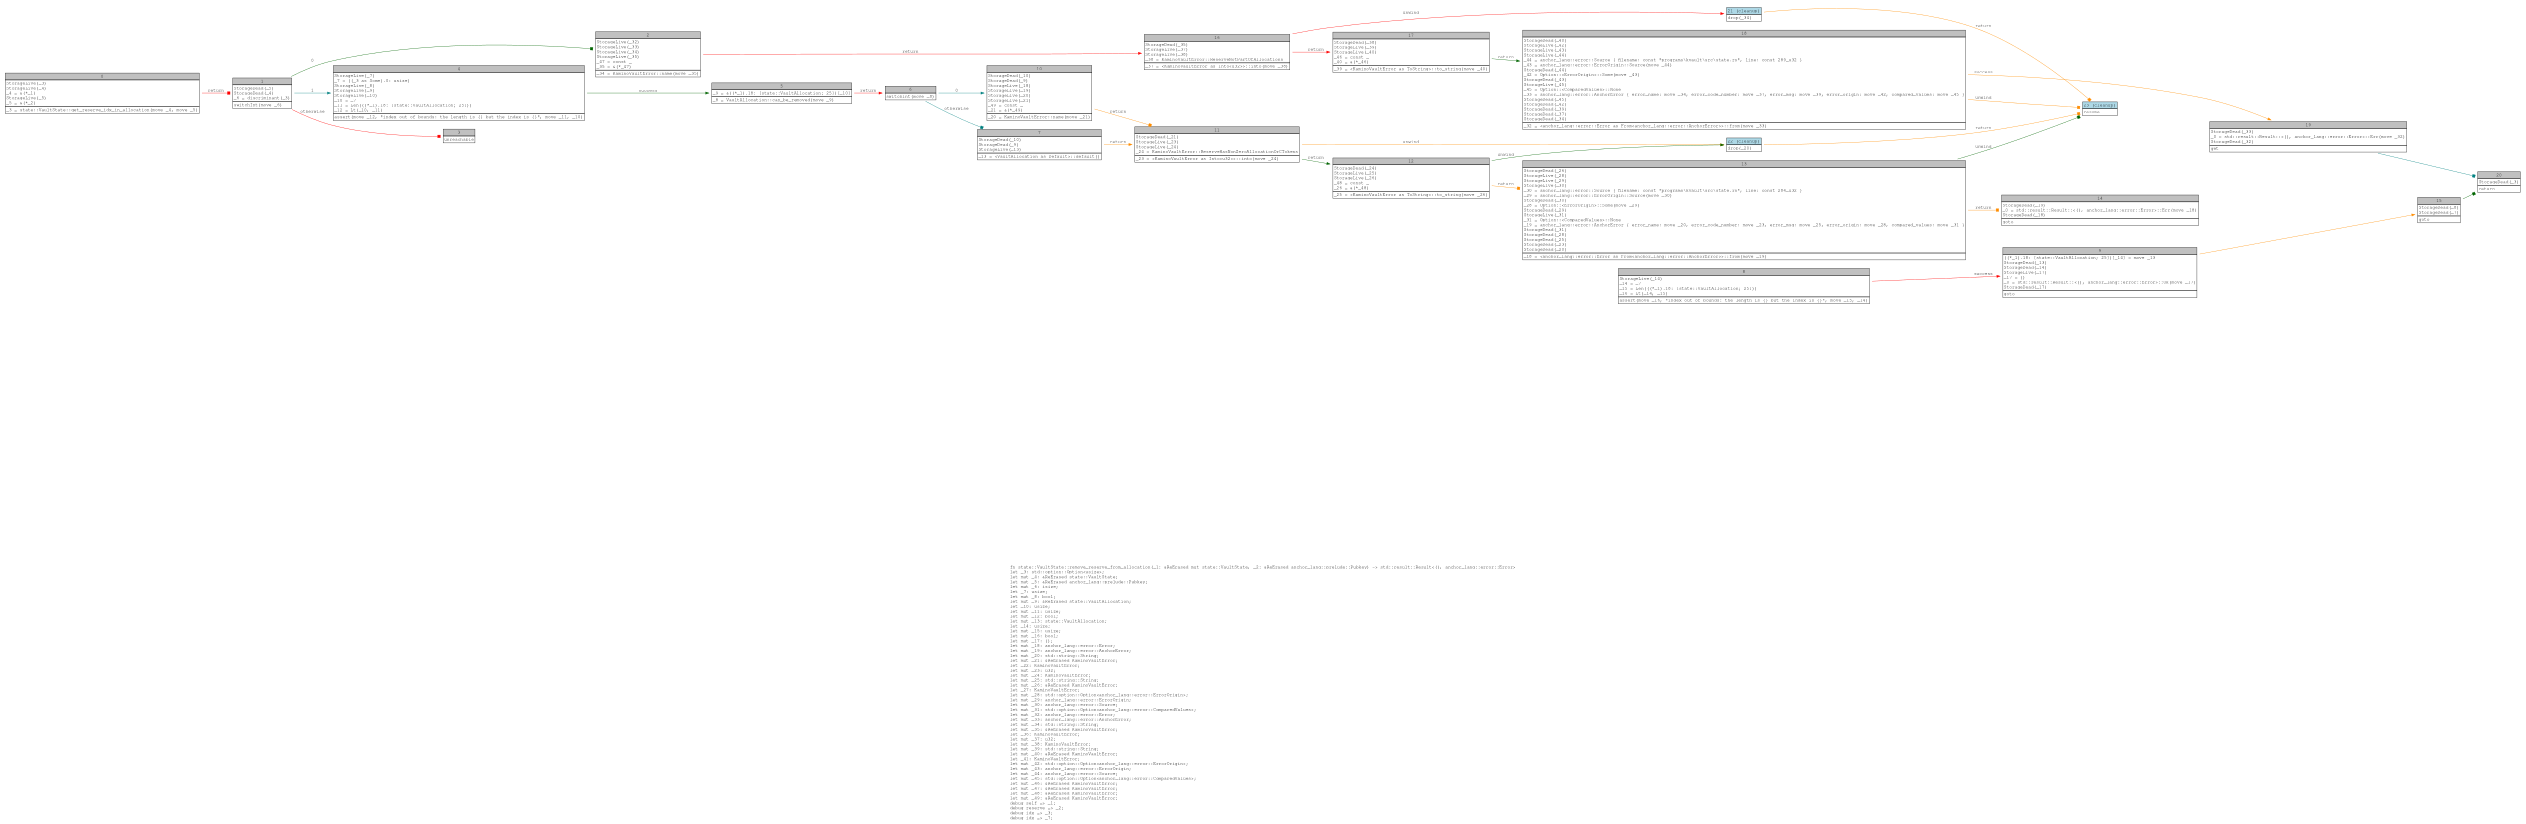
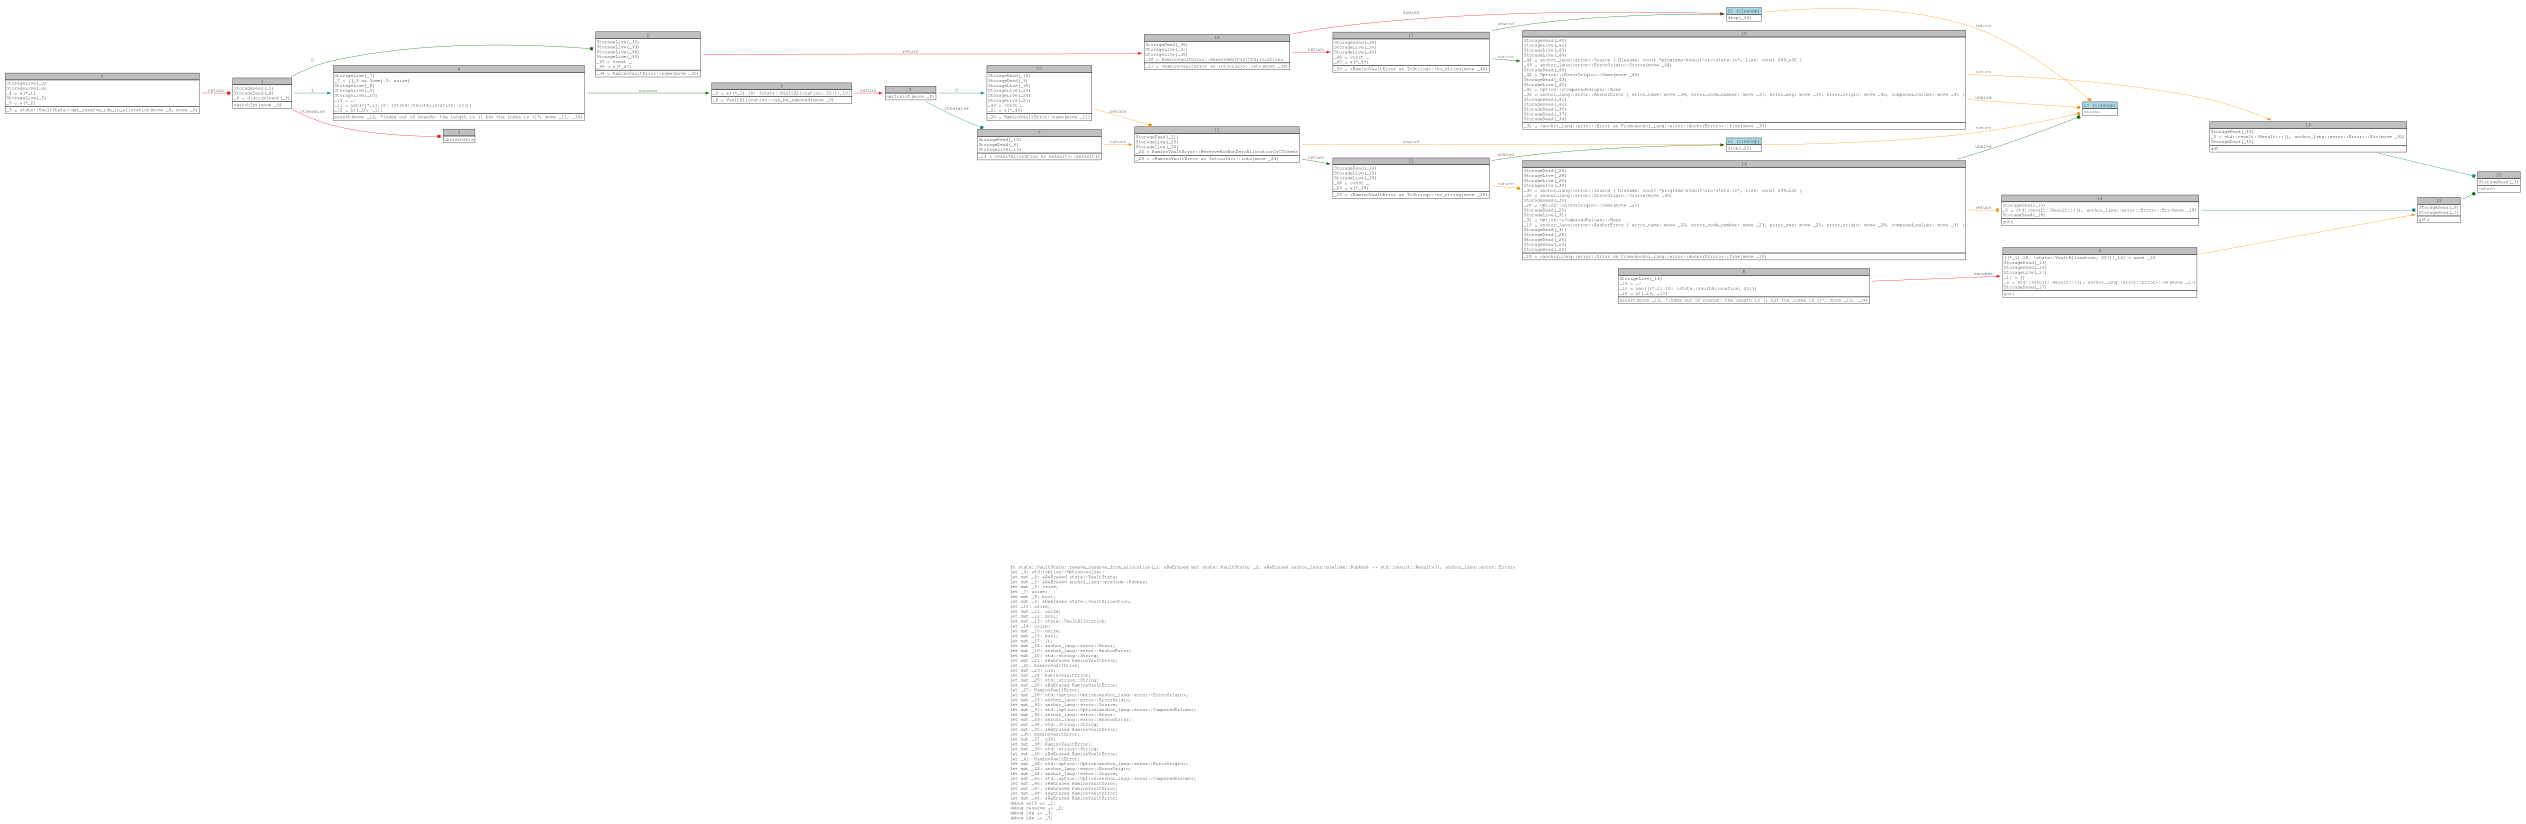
edge "17" -> "21 (cleanup)": added, label "unwind"
edge "18" -> "19": label "success" -> "return"
edge "14" -> "15": added
